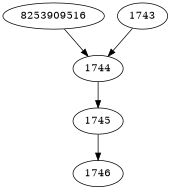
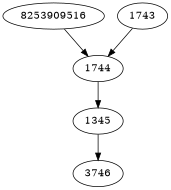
node "1745": label "1745" -> "1345"
node "1746": label "1746" -> "3746"
